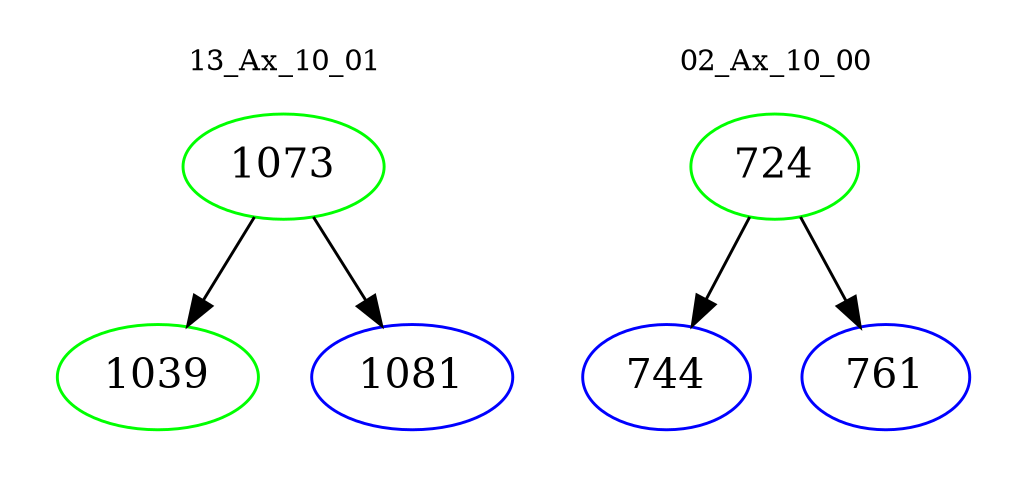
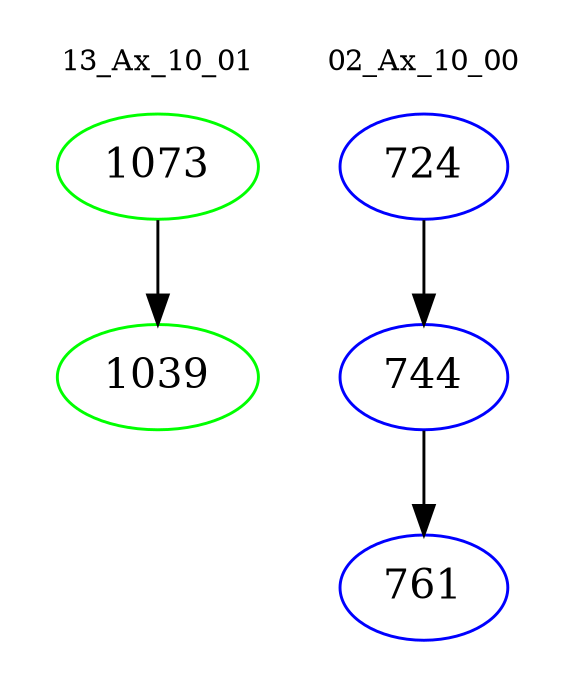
node "724": color green -> blue
edge "724" -> "761": now "744" -> "761"
node "1081": removed
